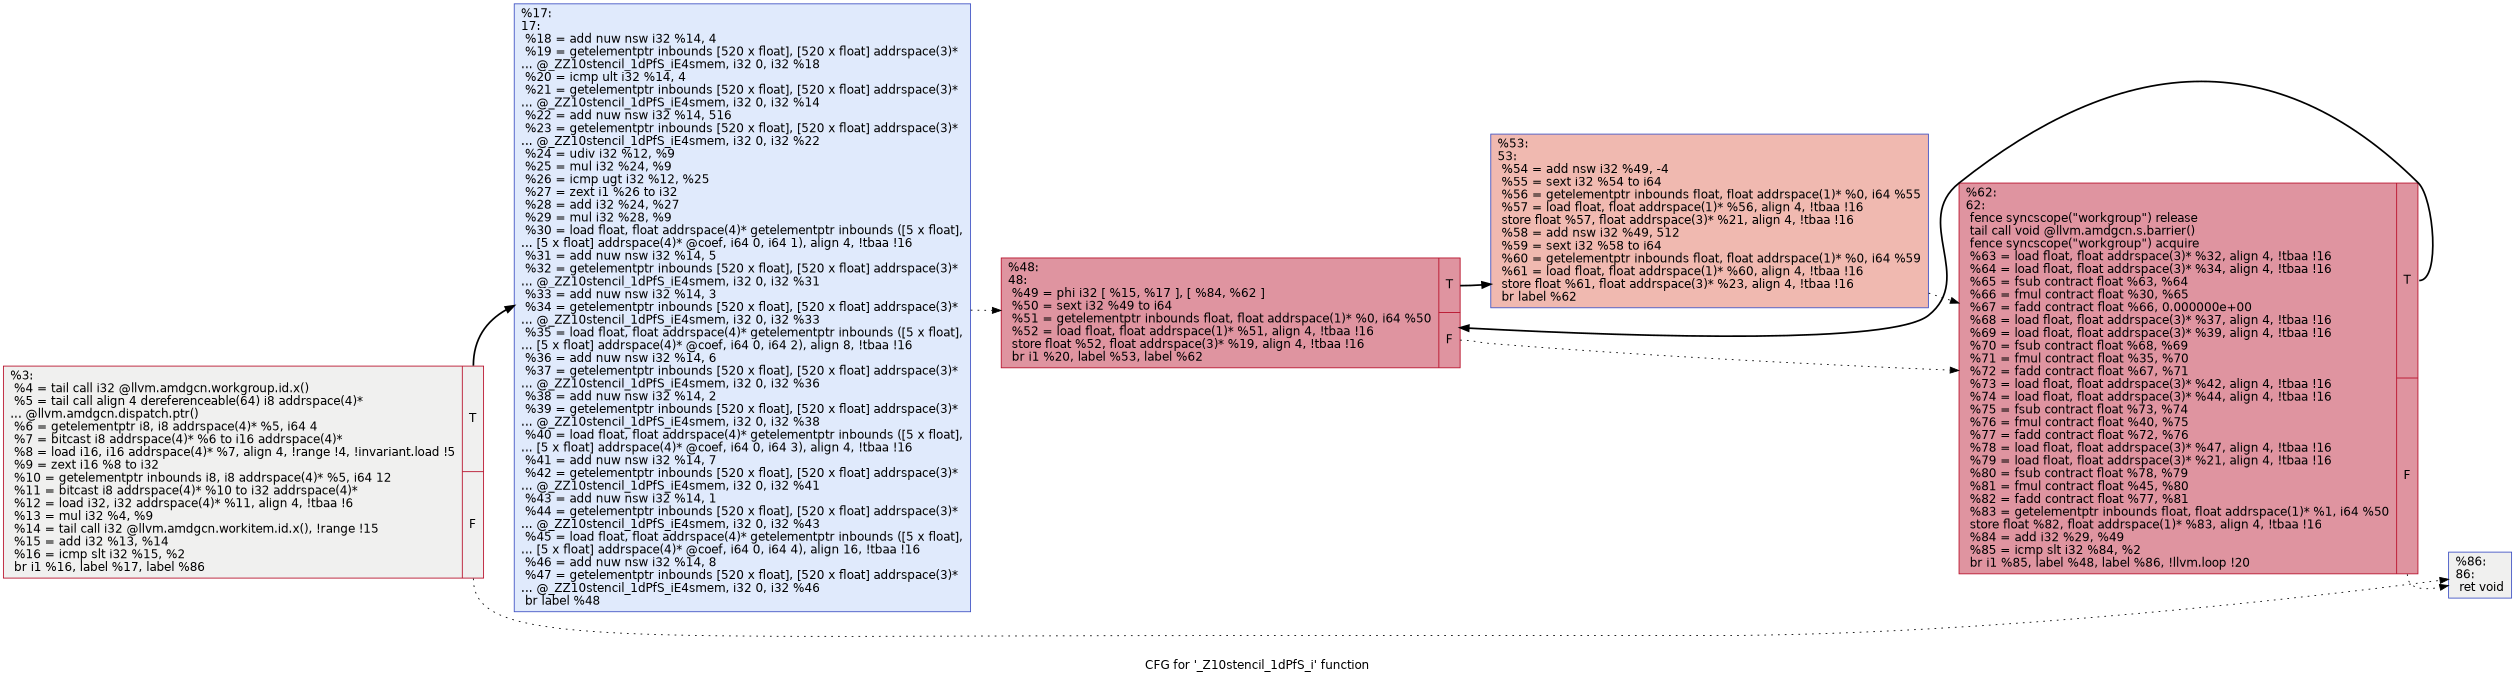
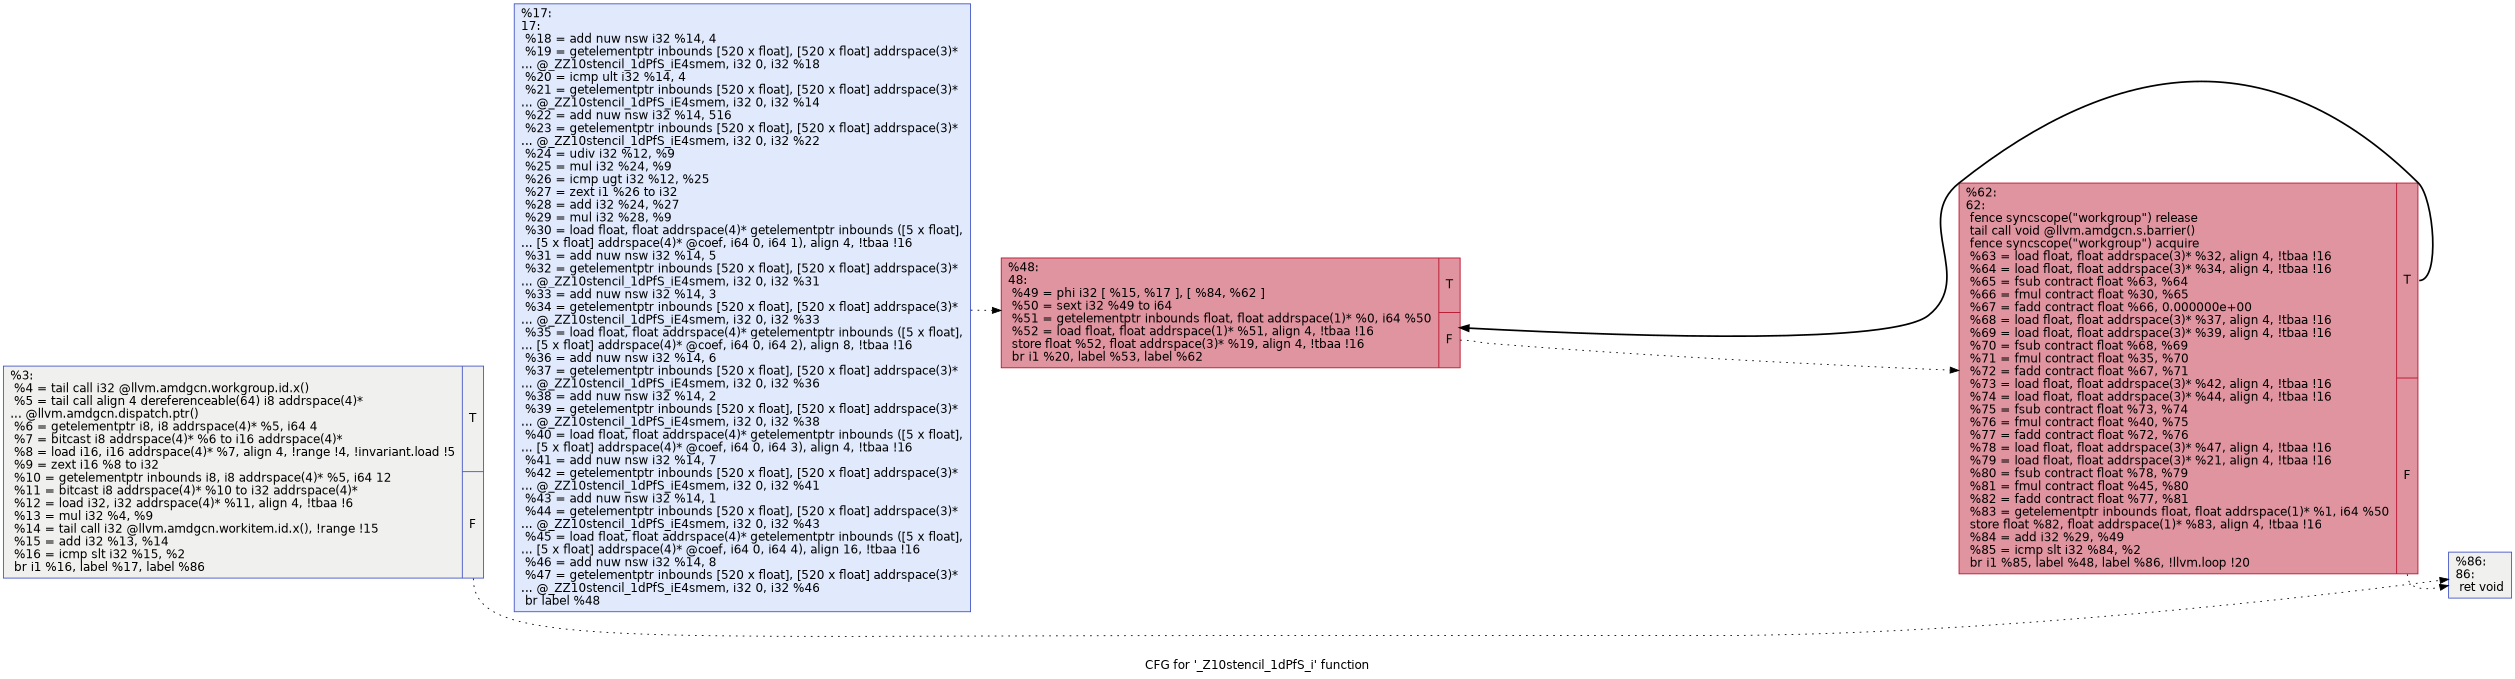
node "%53:": removed
edge "%3:" -> "%17:": removed
node "%3:": color #b70d28ff -> #3d50c3ff
